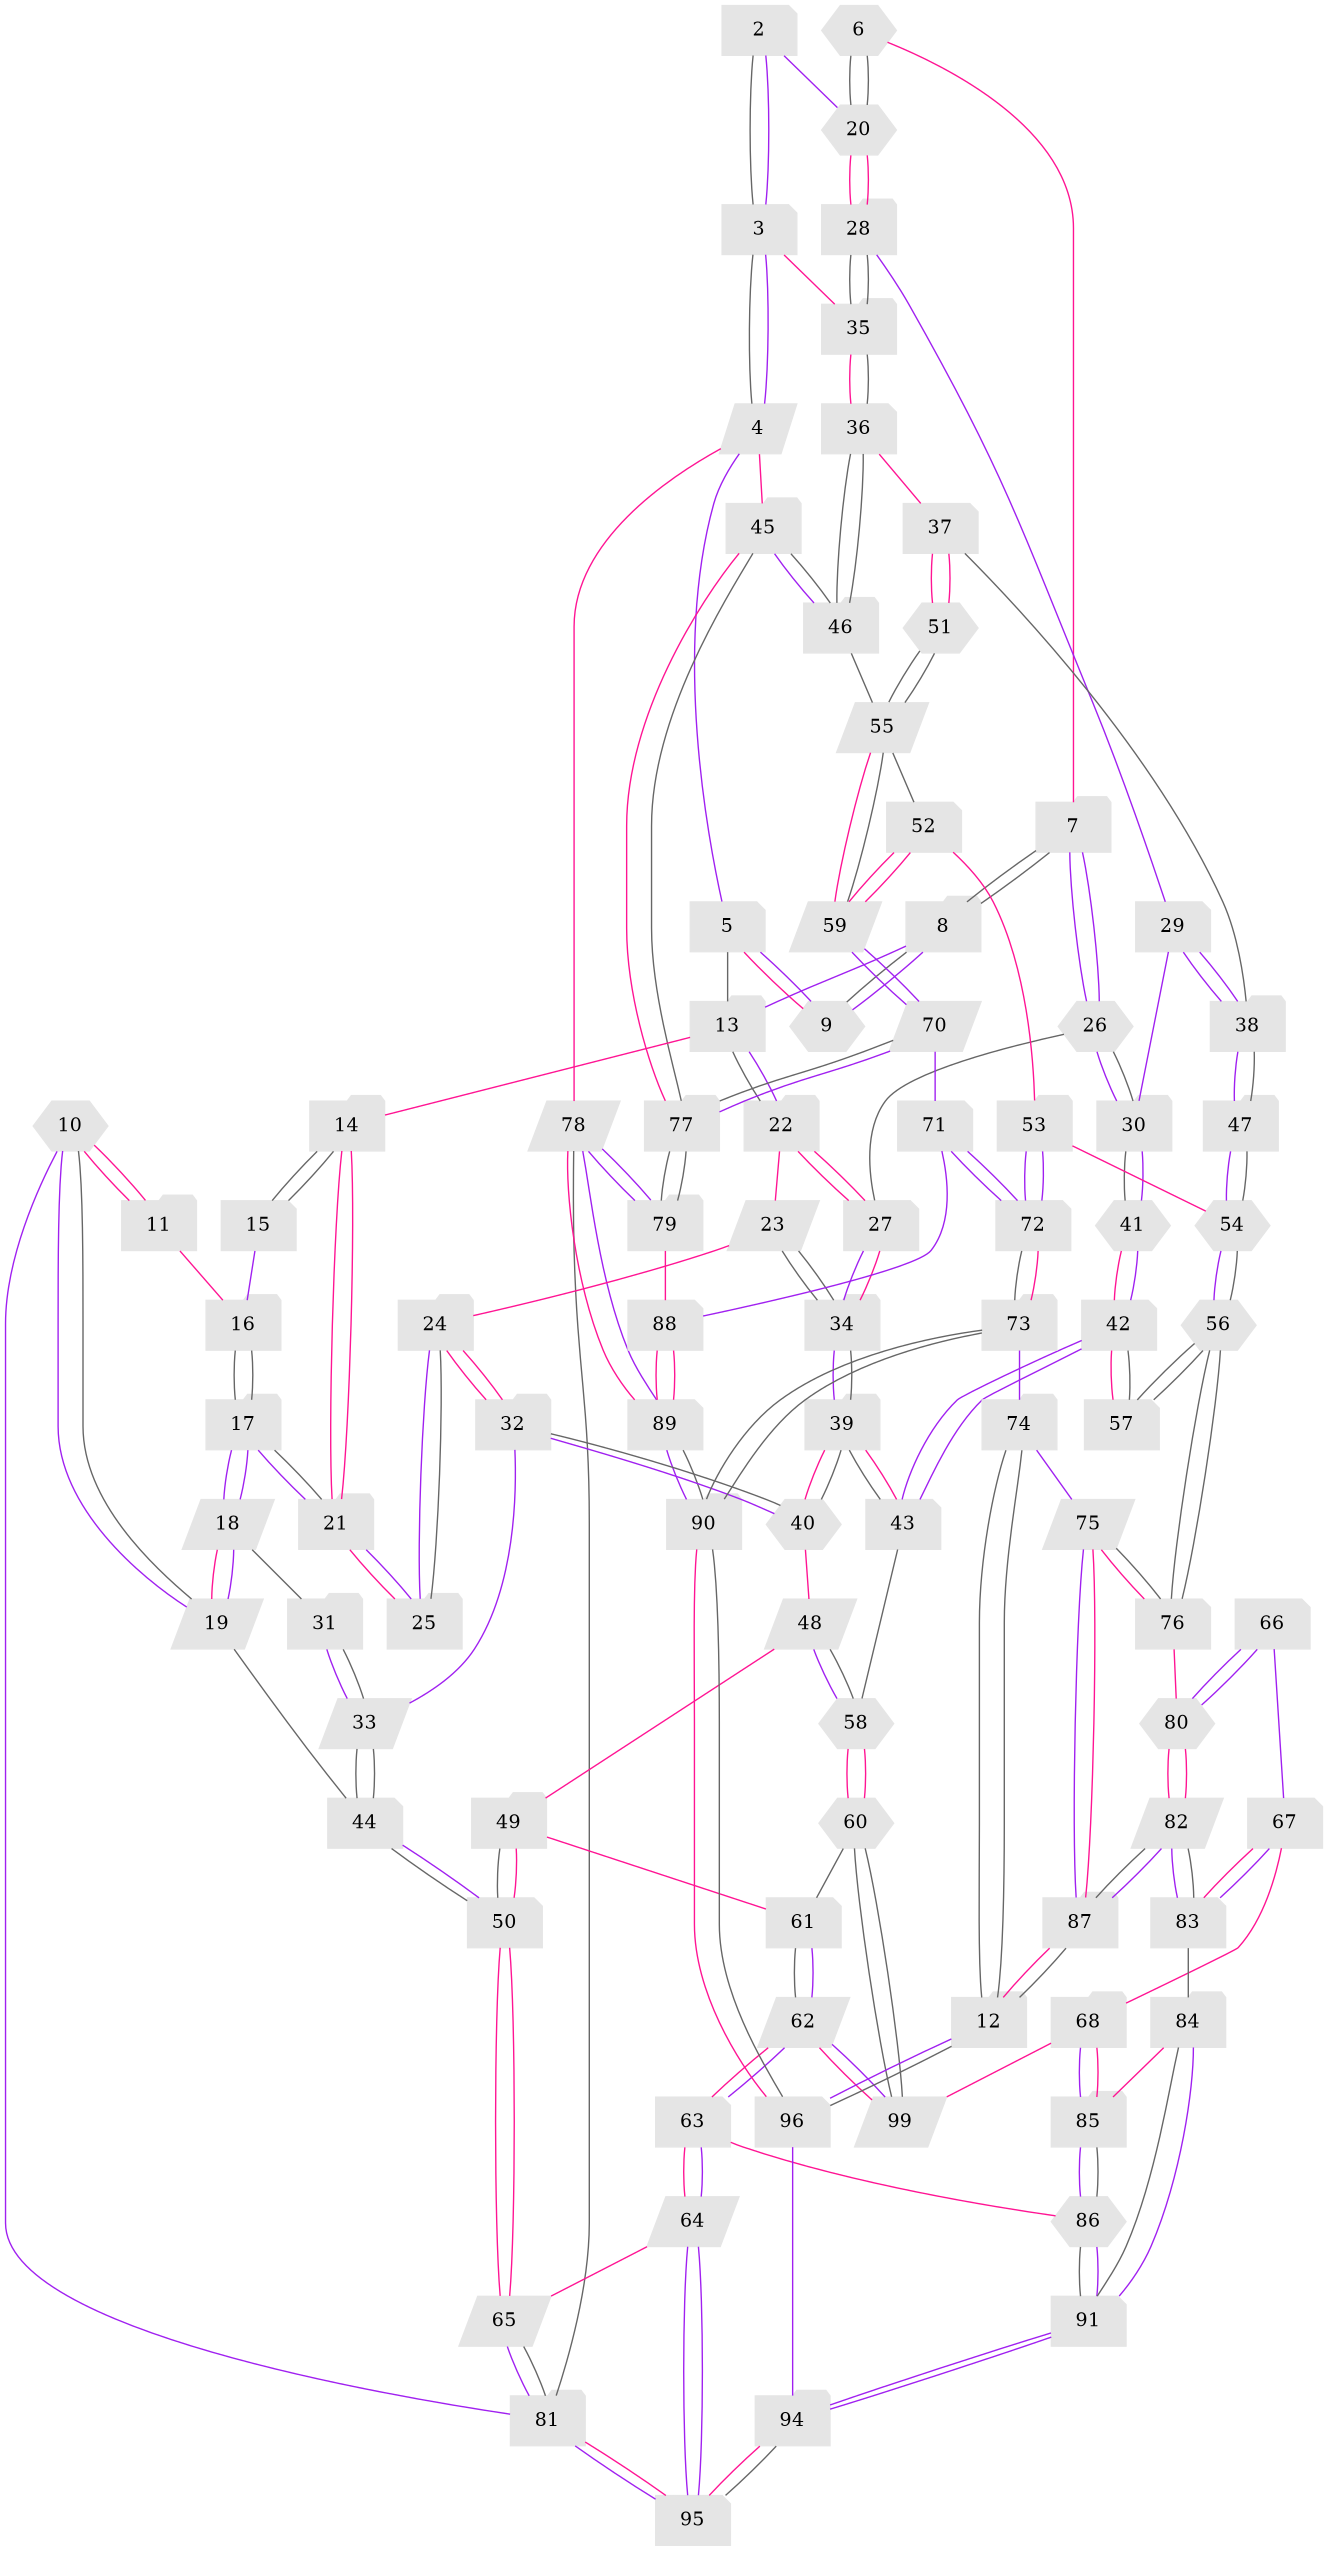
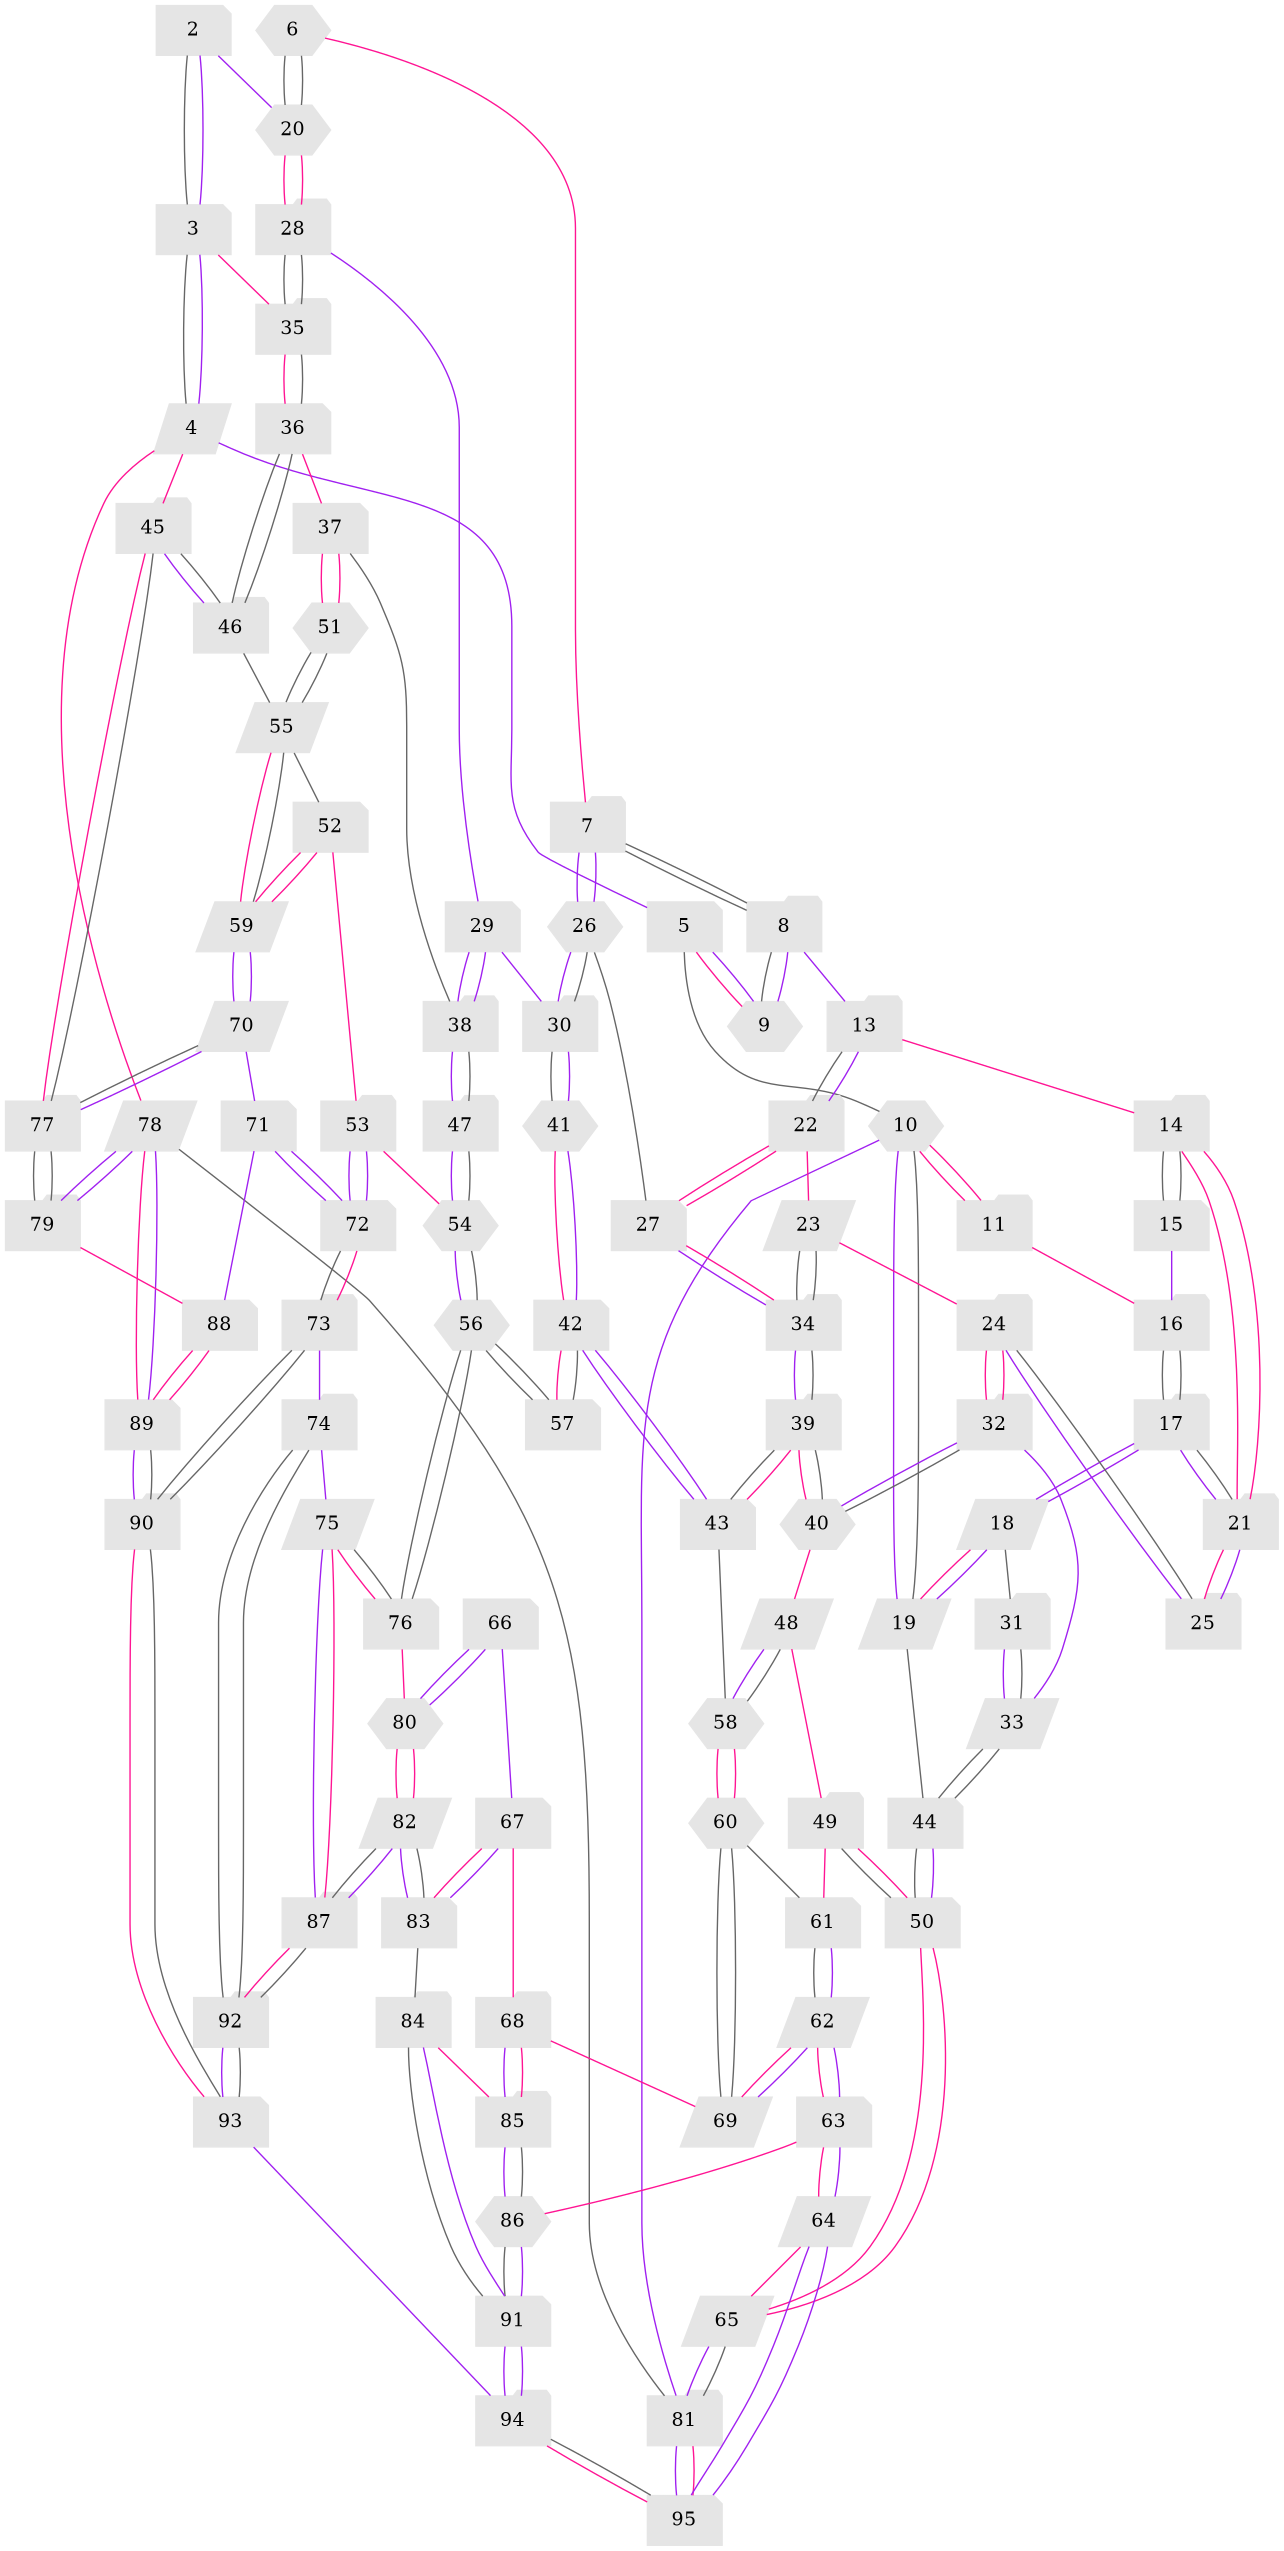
edge "5" -- "13": now "5" -- "10"
node "12": label "12" -> "92"
node "96": label "96" -> "93"
node "99": label "99" -> "69"
